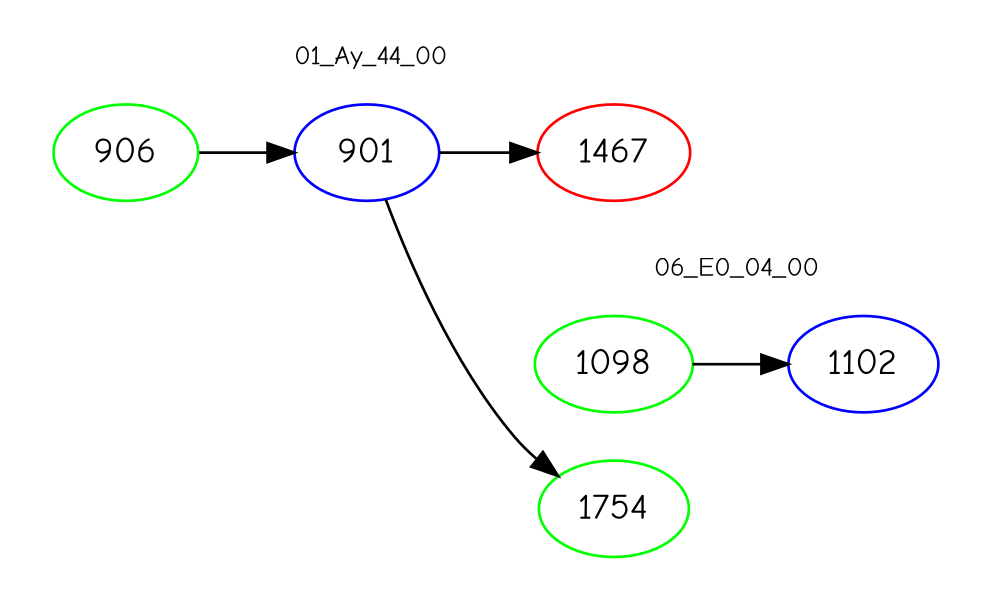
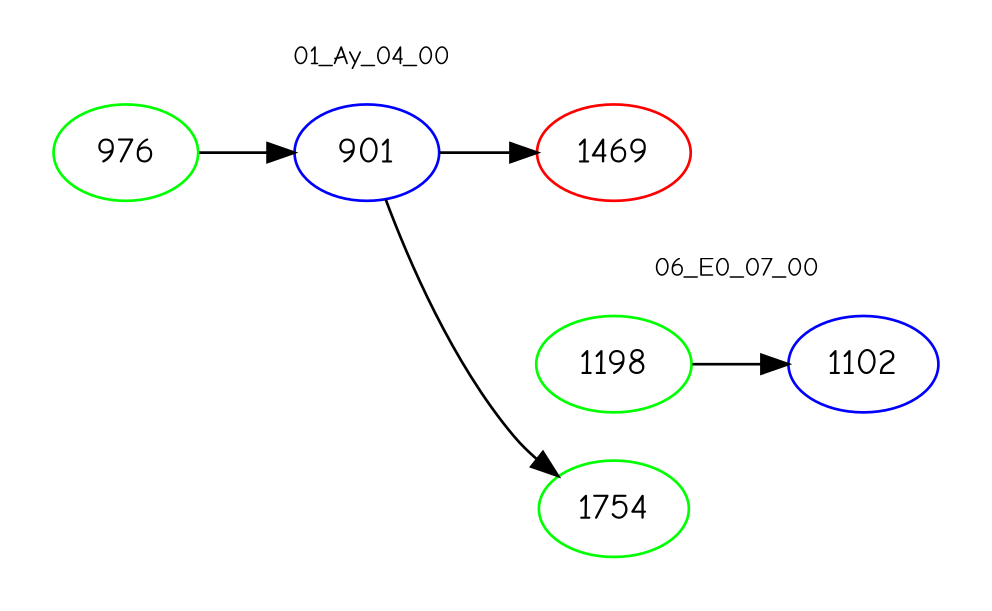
cluster "01_Ay_44_00": label "01_Ay_44_00" -> "01_Ay_04_00"
node "906": label "906" -> "976"
node "1467": label "1467" -> "1469"
cluster "06_E0_04_00": label "06_E0_04_00" -> "06_E0_07_00"
node "1098": label "1098" -> "1198"
